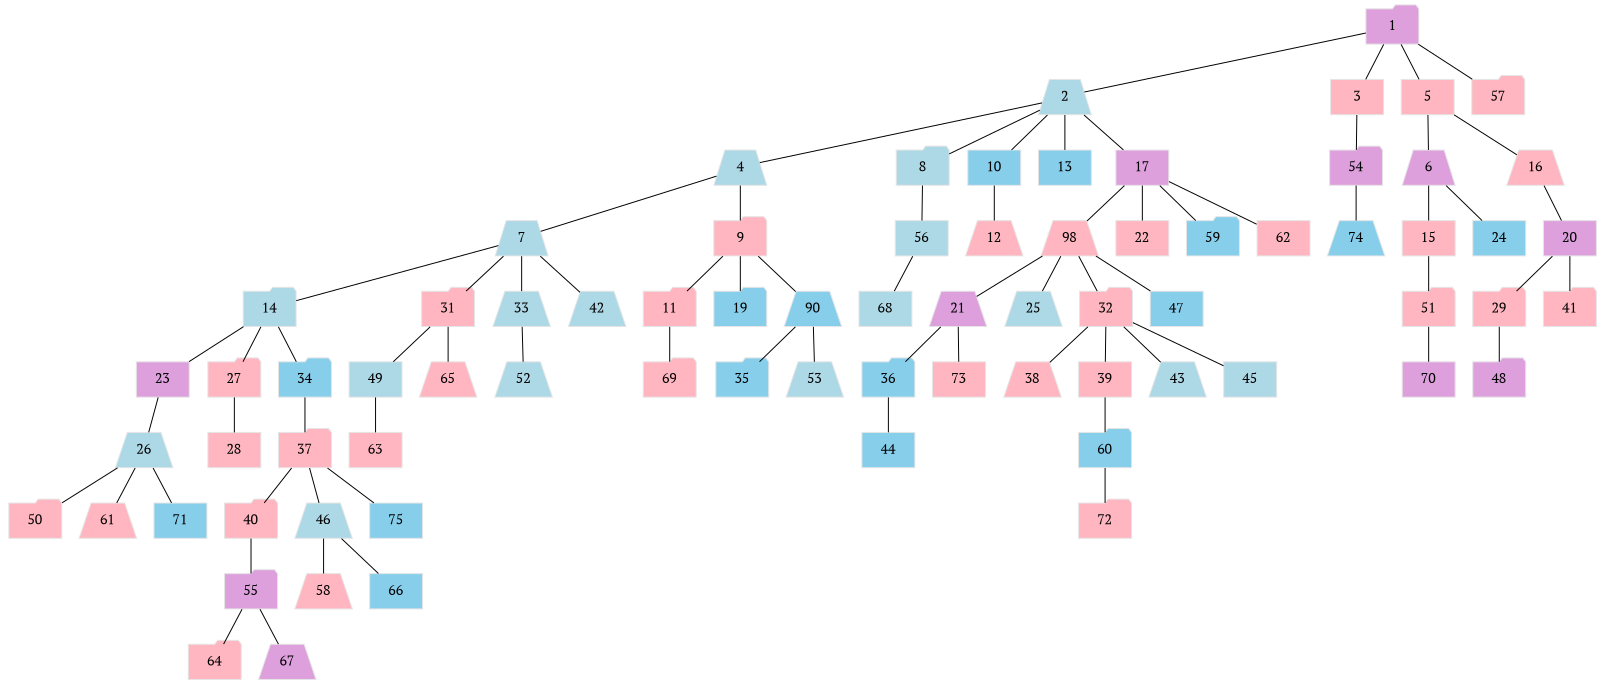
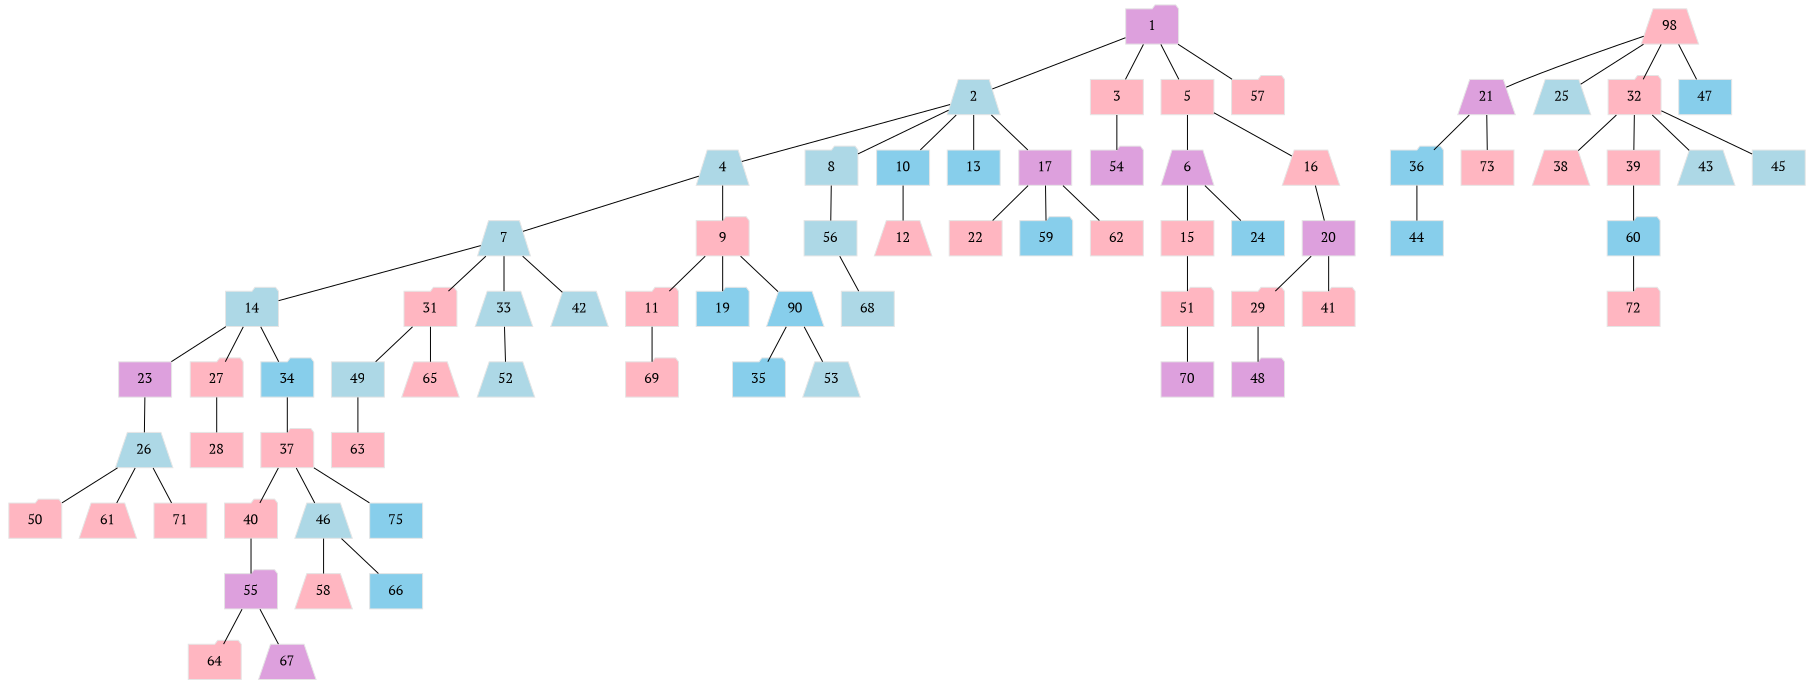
edge "17" -- "98": removed
node "74": removed
node "71": fillcolor skyblue -> lightpink
